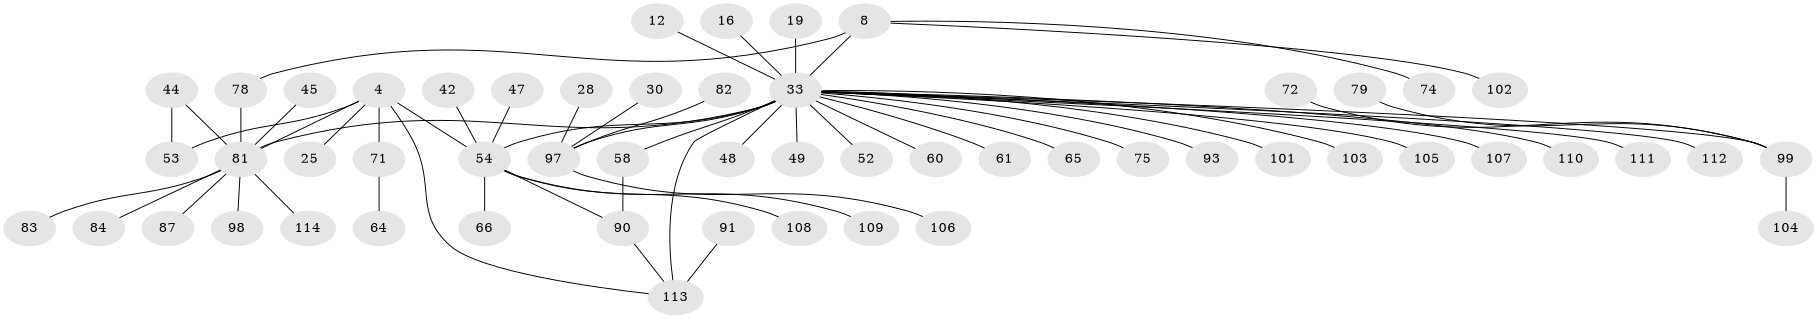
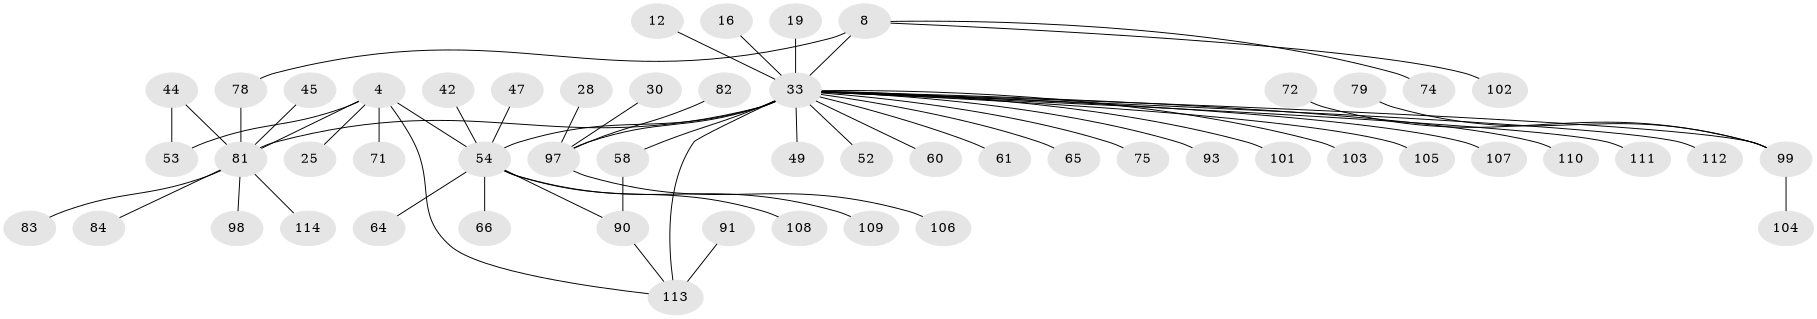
node "48": removed
edge "71" -- "64": now "54" -- "64"
node "87": removed
